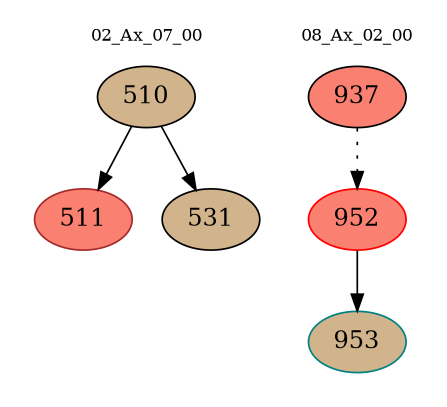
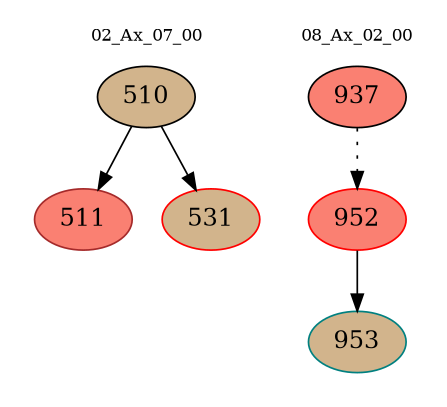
node "531": color black -> red
